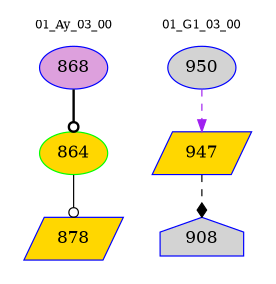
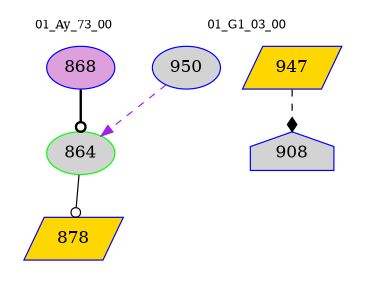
cluster "01_Ay_03_00": label "01_Ay_03_00" -> "01_Ay_73_00"
edge "950" -> "947": now "950" -> "864"
node "864": fillcolor gold -> lightgrey
